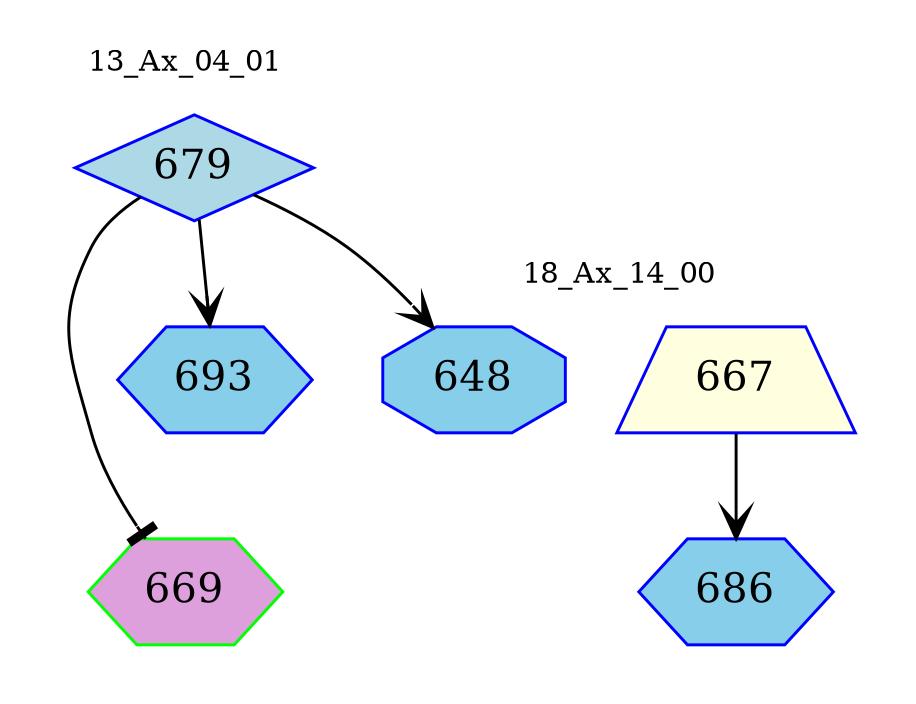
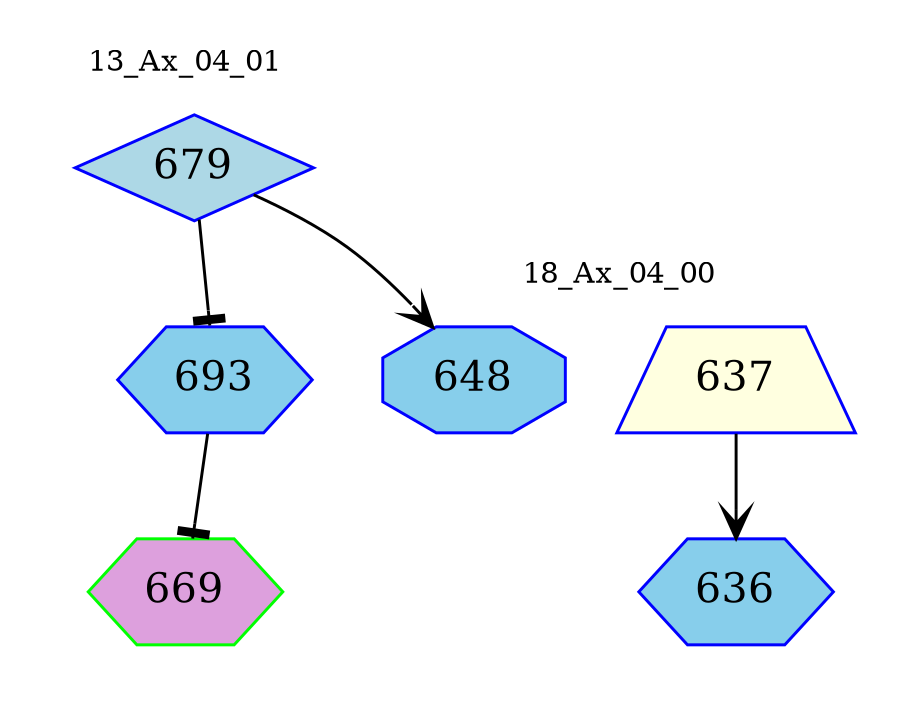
edge "679" -> "693": arrowhead vee -> tee
cluster "18_Ax_14_00": label "18_Ax_14_00" -> "18_Ax_04_00"
edge "679" -> "669": now "693" -> "669"
node "667": label "667" -> "637"
node "686": label "686" -> "636"
